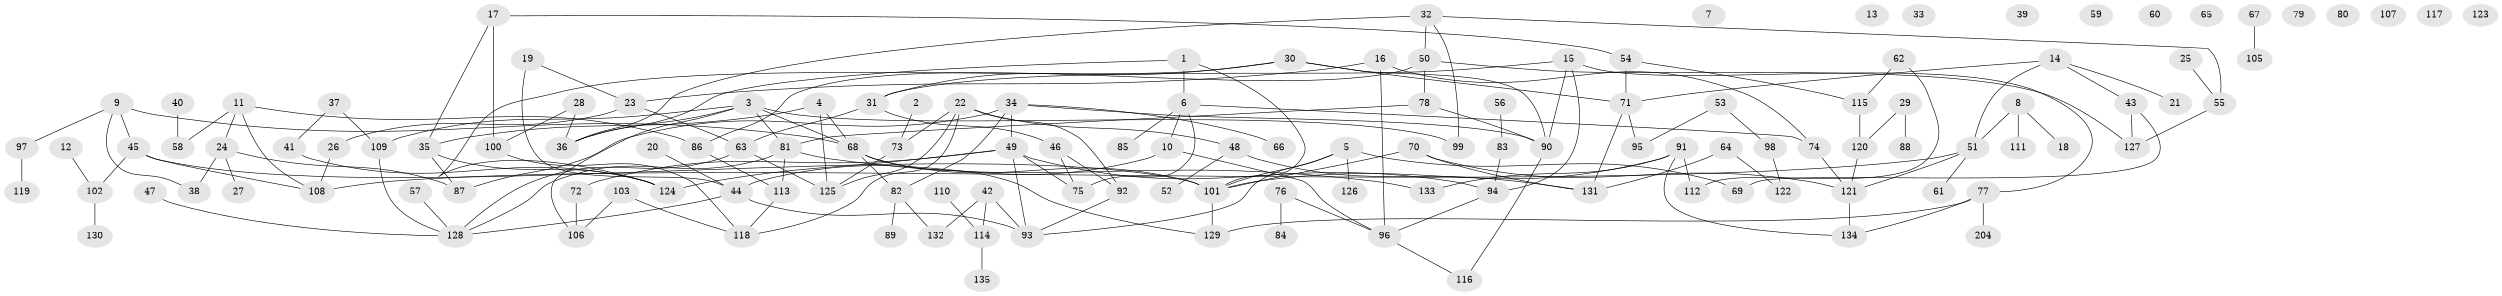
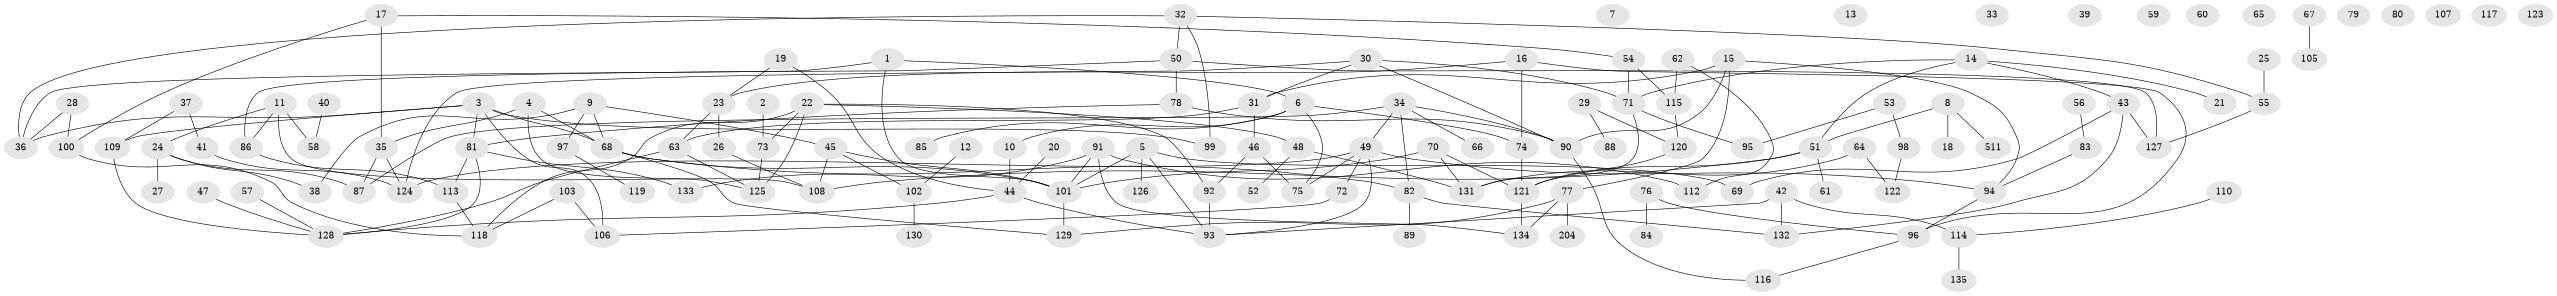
node "111": label "111" -> "511"
edge "10" -- "96": removed
edge "43" -- "132": added
